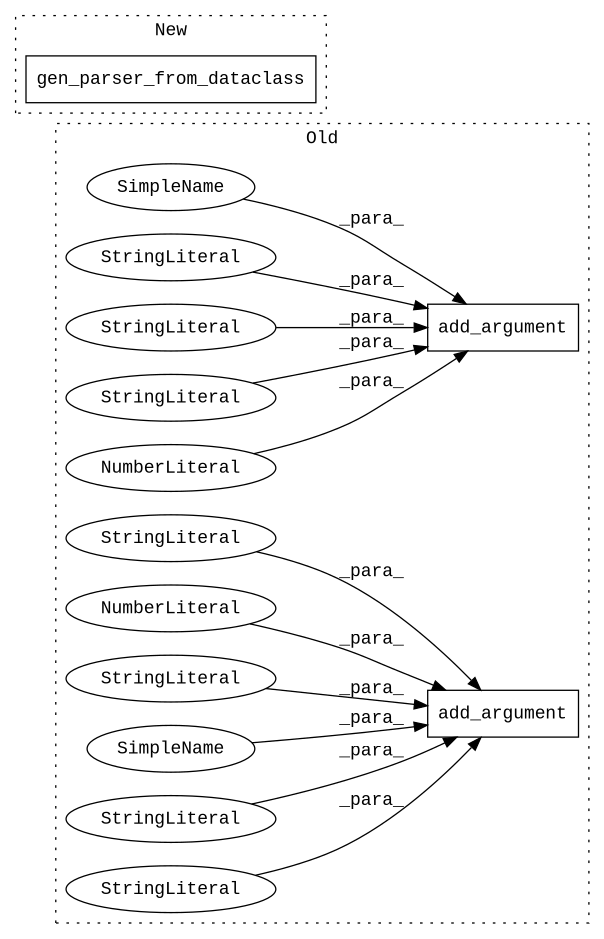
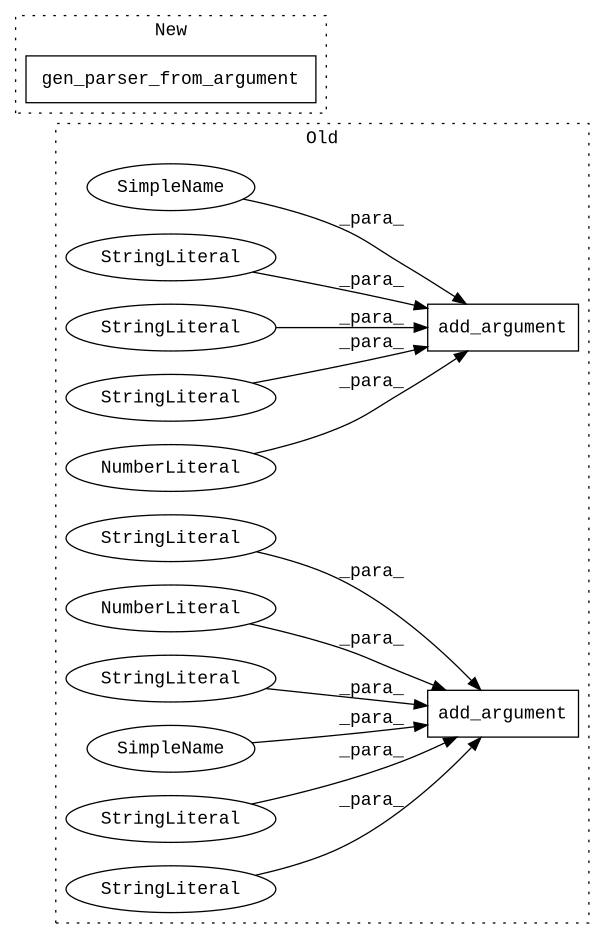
node "gen_parser_from_dataclass": label "gen_parser_from_dataclass" -> "gen_parser_from_argument"
